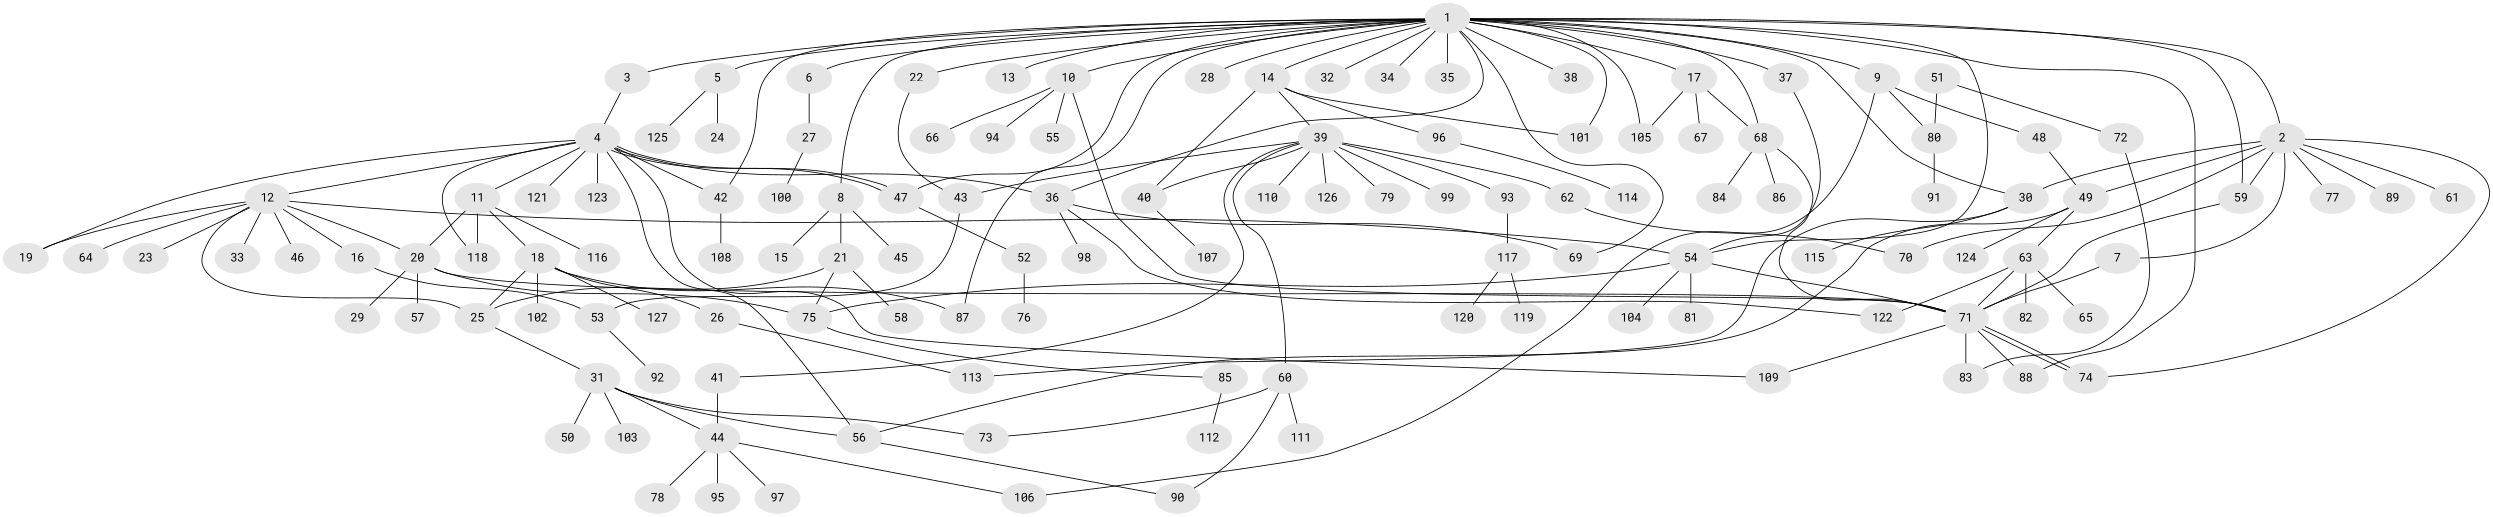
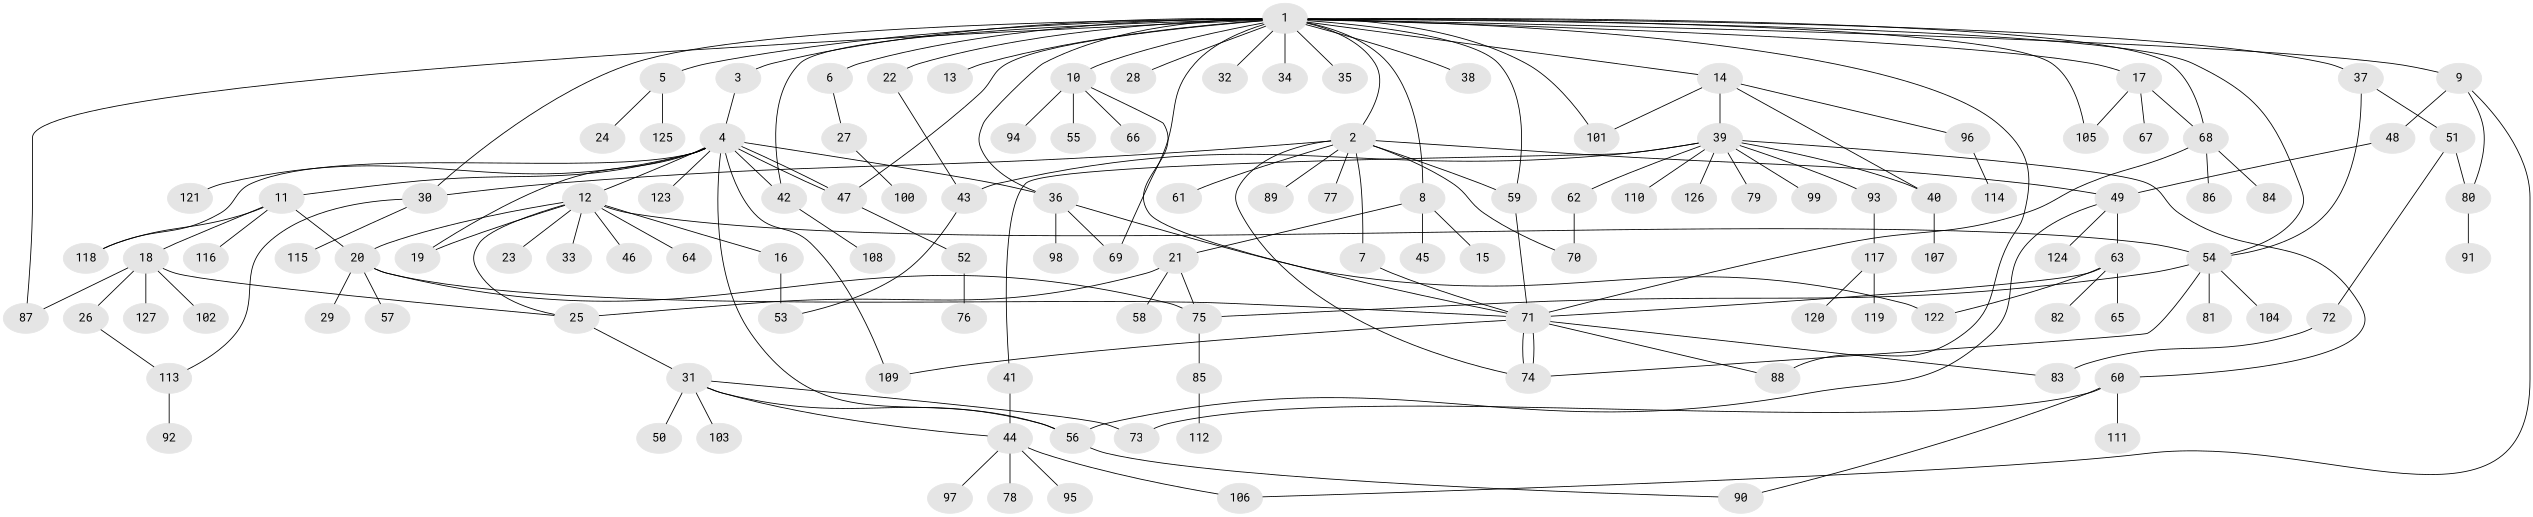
edge "37" -- "51": added
edge "54" -- "71": now "54" -- "74"
edge "53" -- "92": now "113" -- "92"
